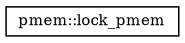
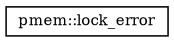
node "pmem::lock_pmem": label "pmem::lock_pmem" -> "pmem::lock_error"
